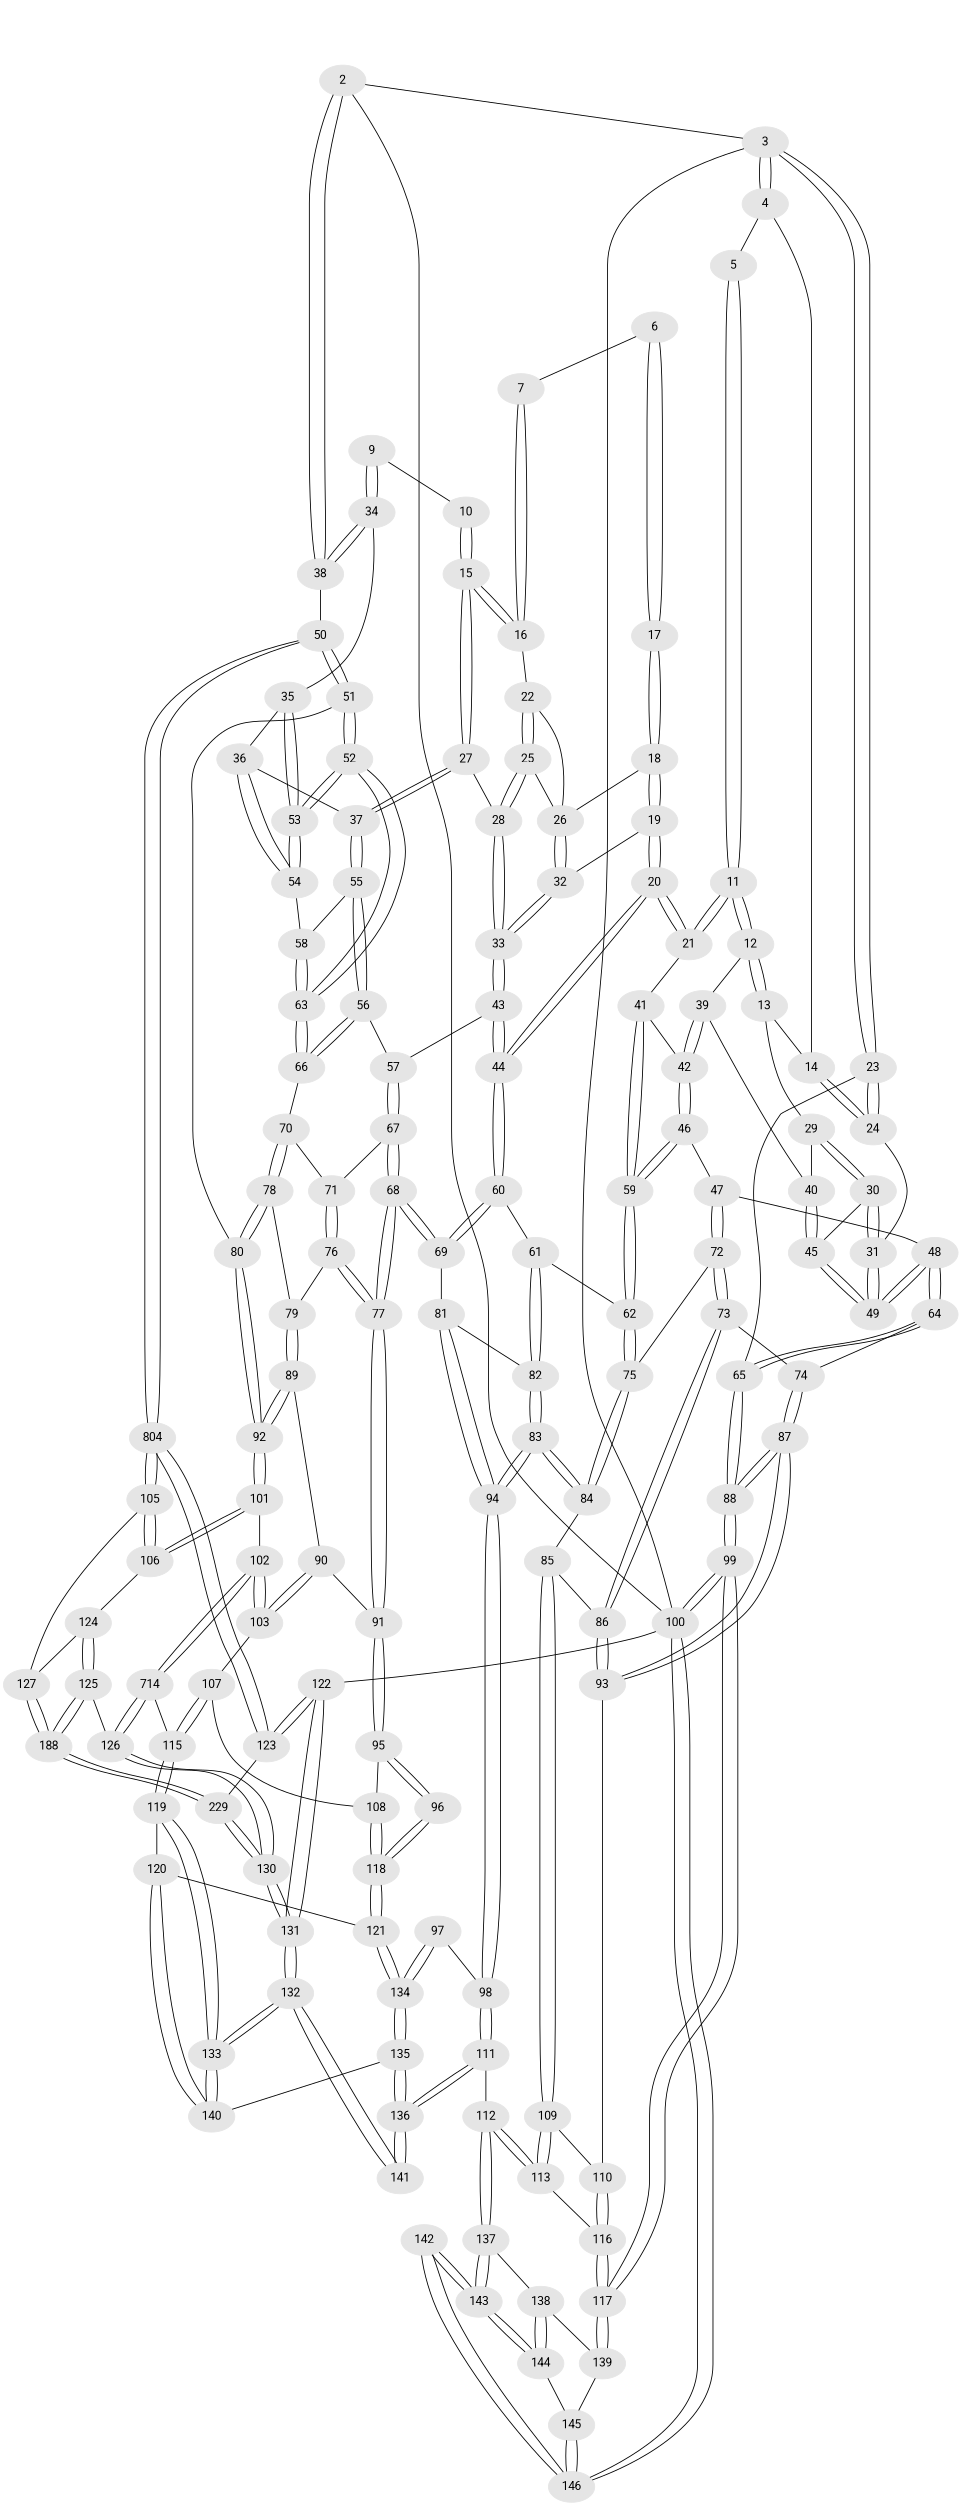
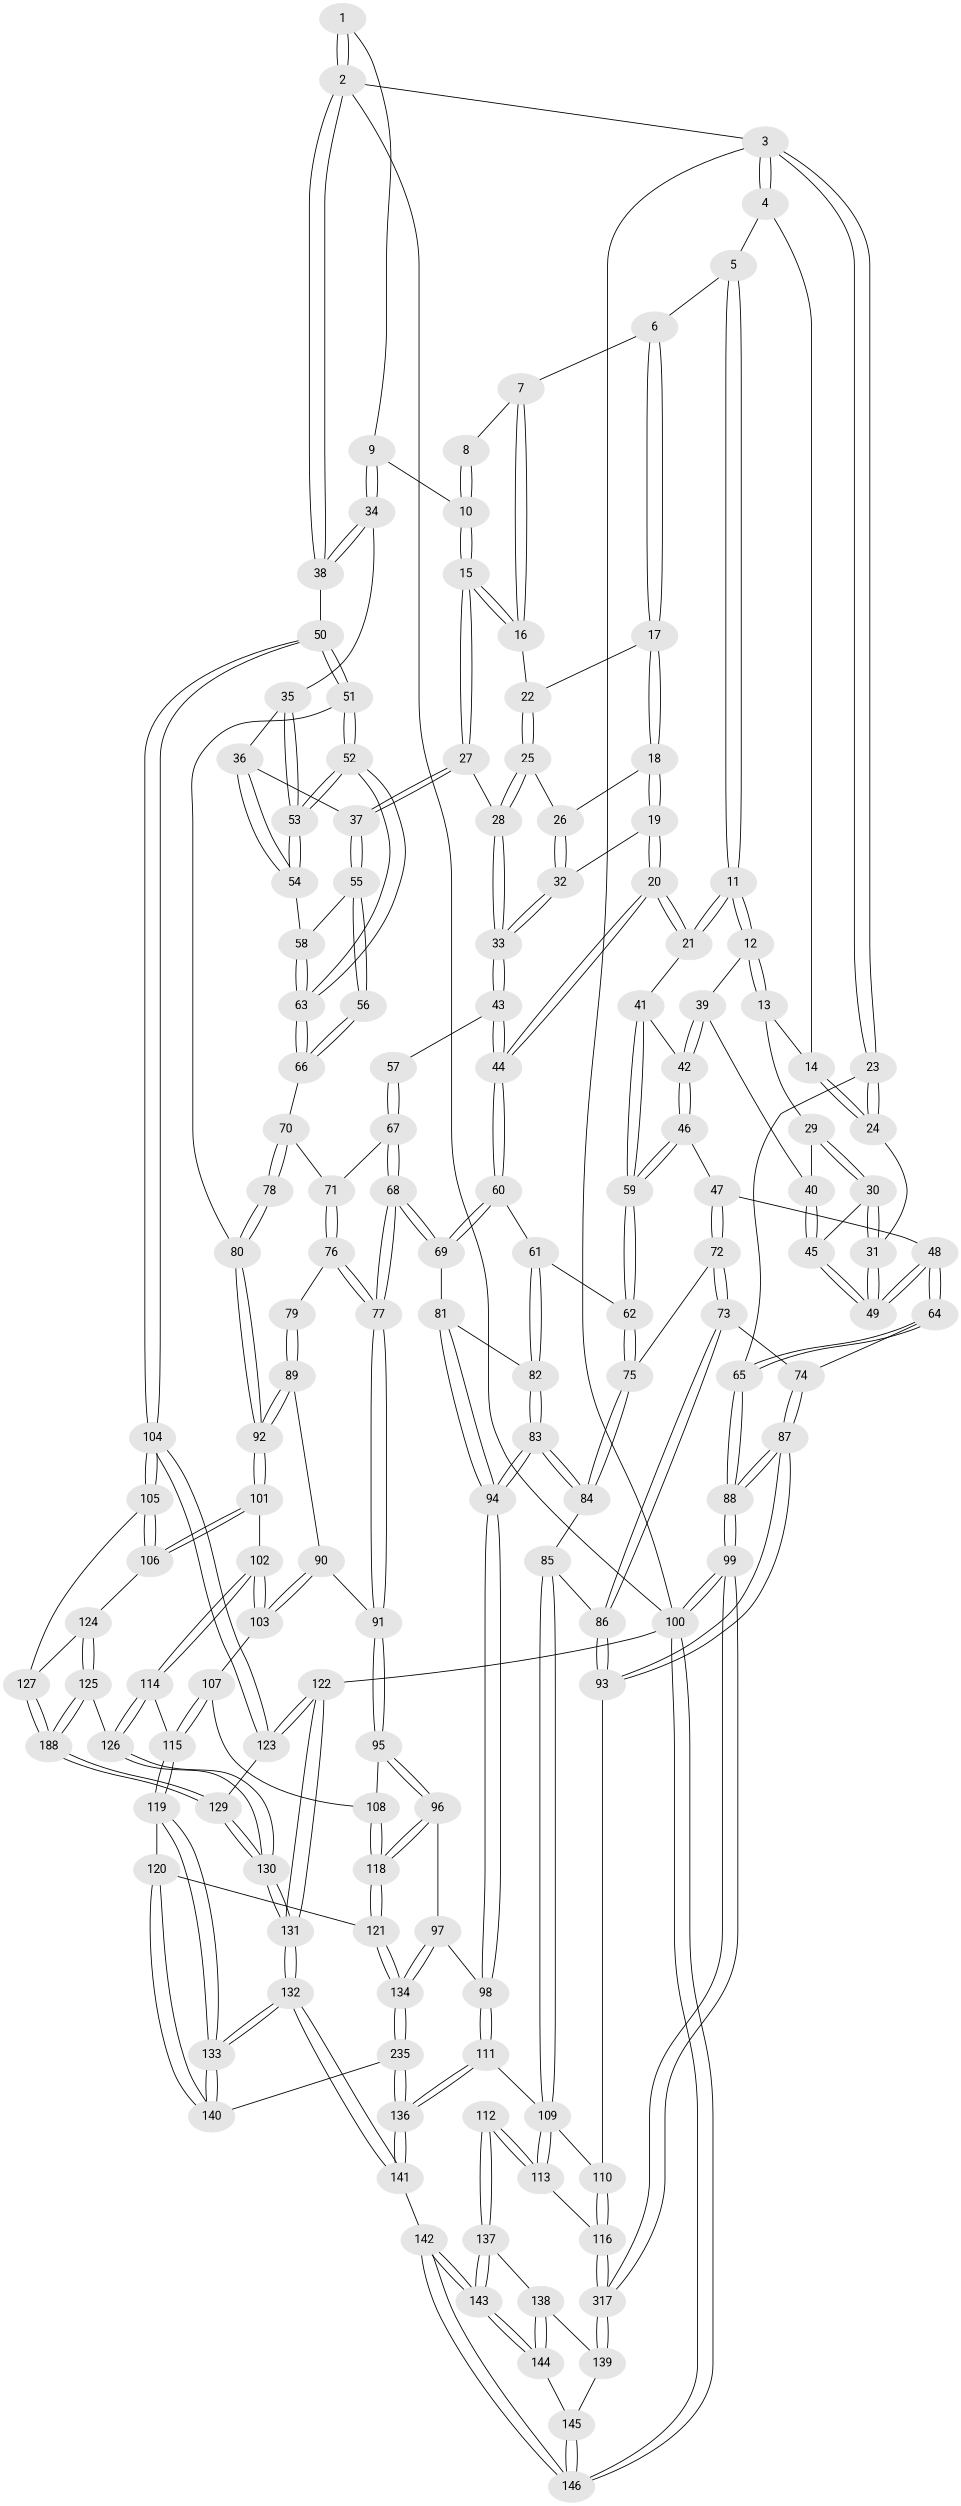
node "1": added
edge "5" -- "6": added
node "8": added
edge "22" -- "26": now "22" -- "17"
edge "56" -- "57": removed
edge "78" -- "79": removed
node "804": label "804" -> "104"
node "714": label "714" -> "114"
node "229": label "229" -> "129"
edge "96" -- "97": added
node "135": label "135" -> "235"
edge "111" -- "112": now "111" -- "109"
edge "141" -- "142": added
node "117": label "117" -> "317"
